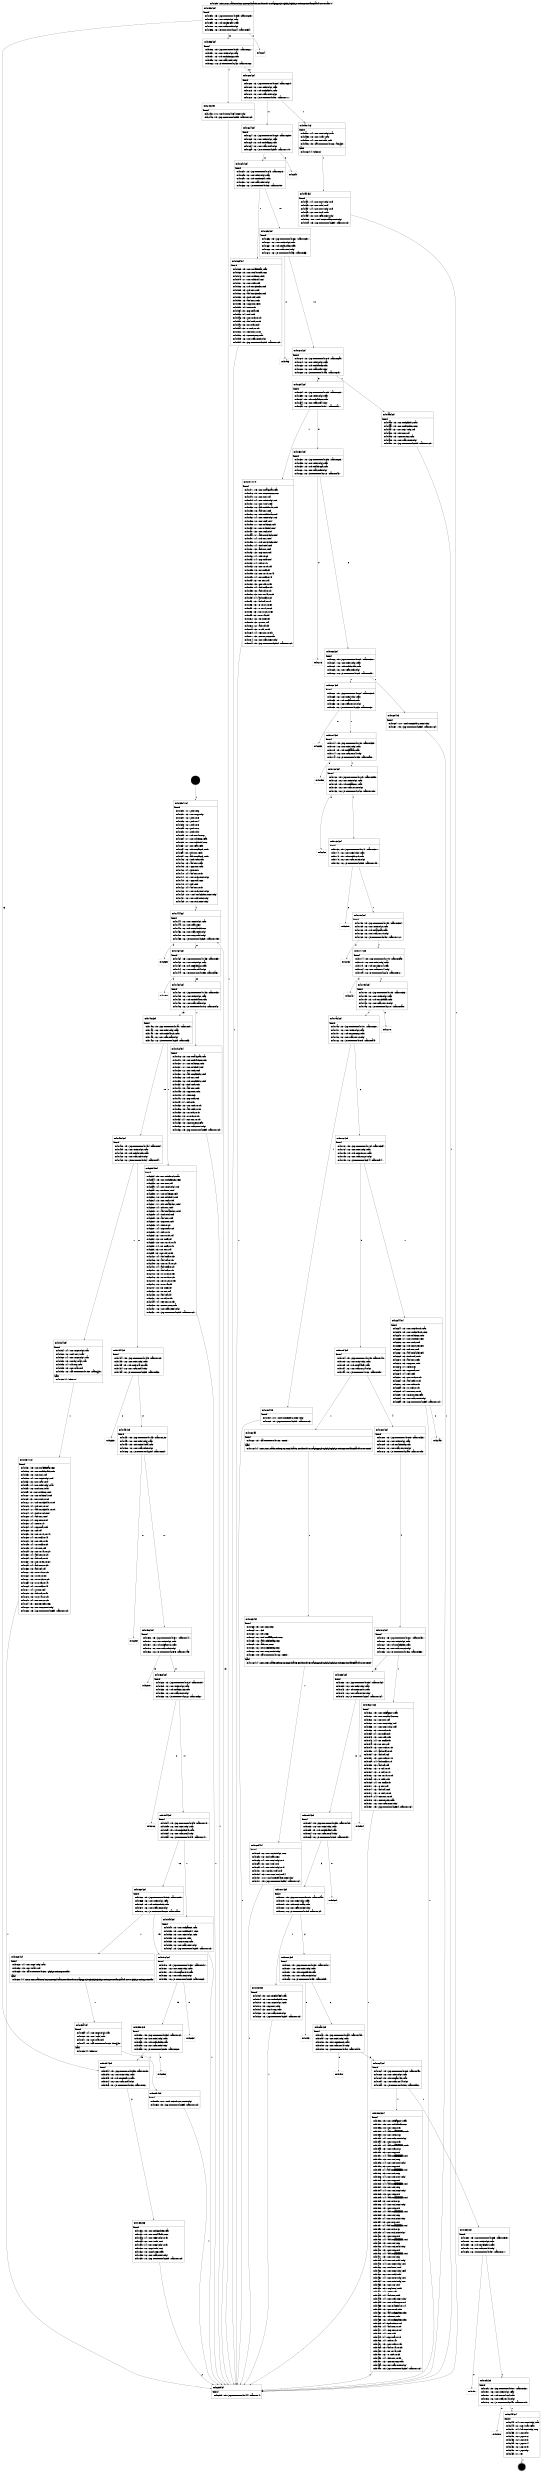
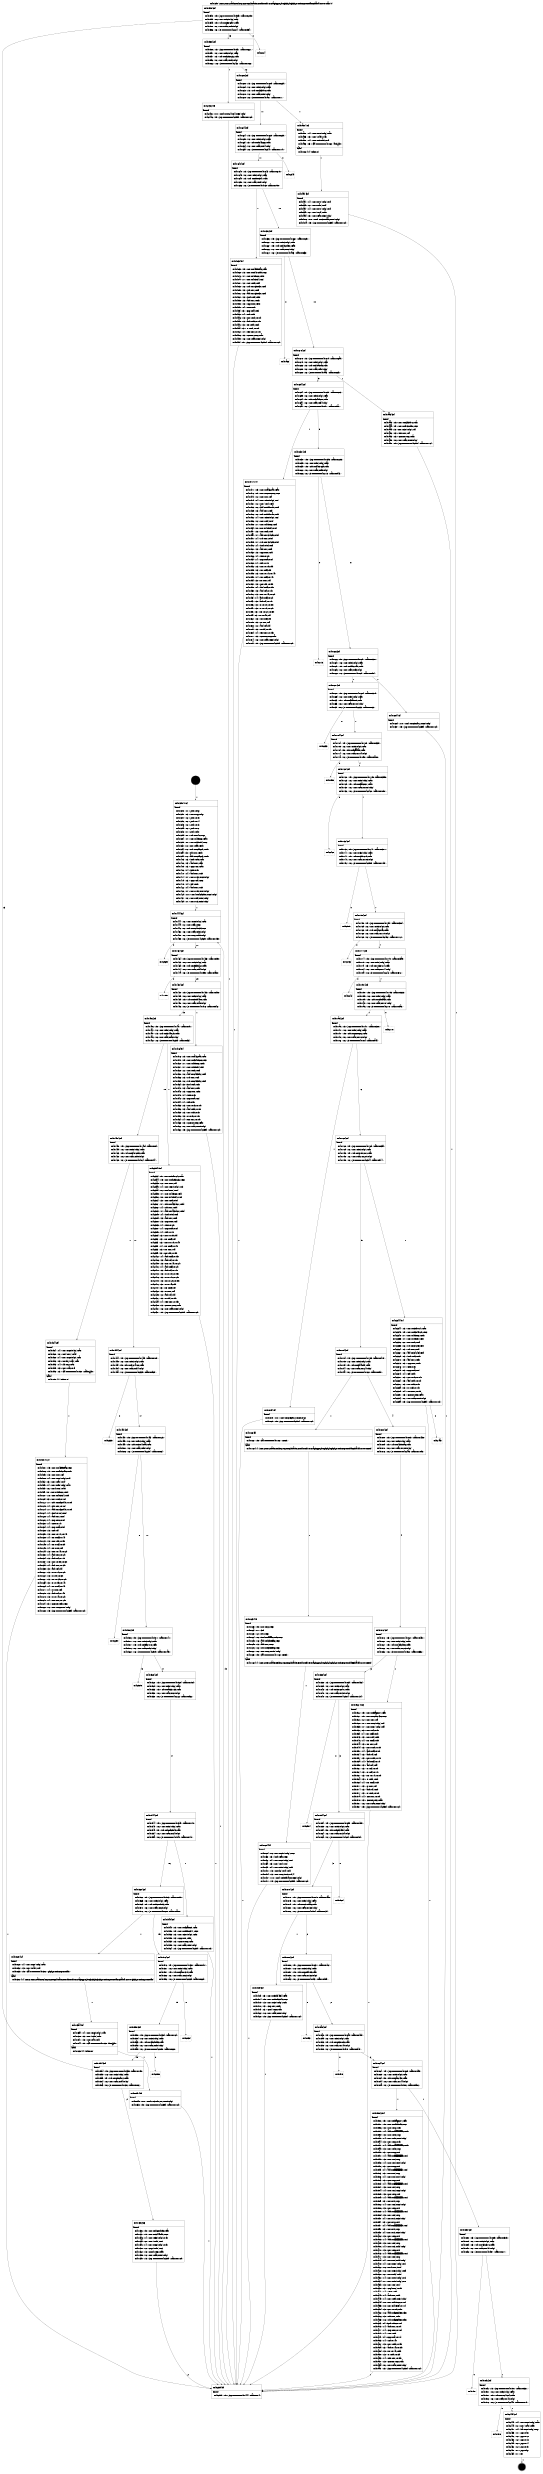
node "0x402122": removed
